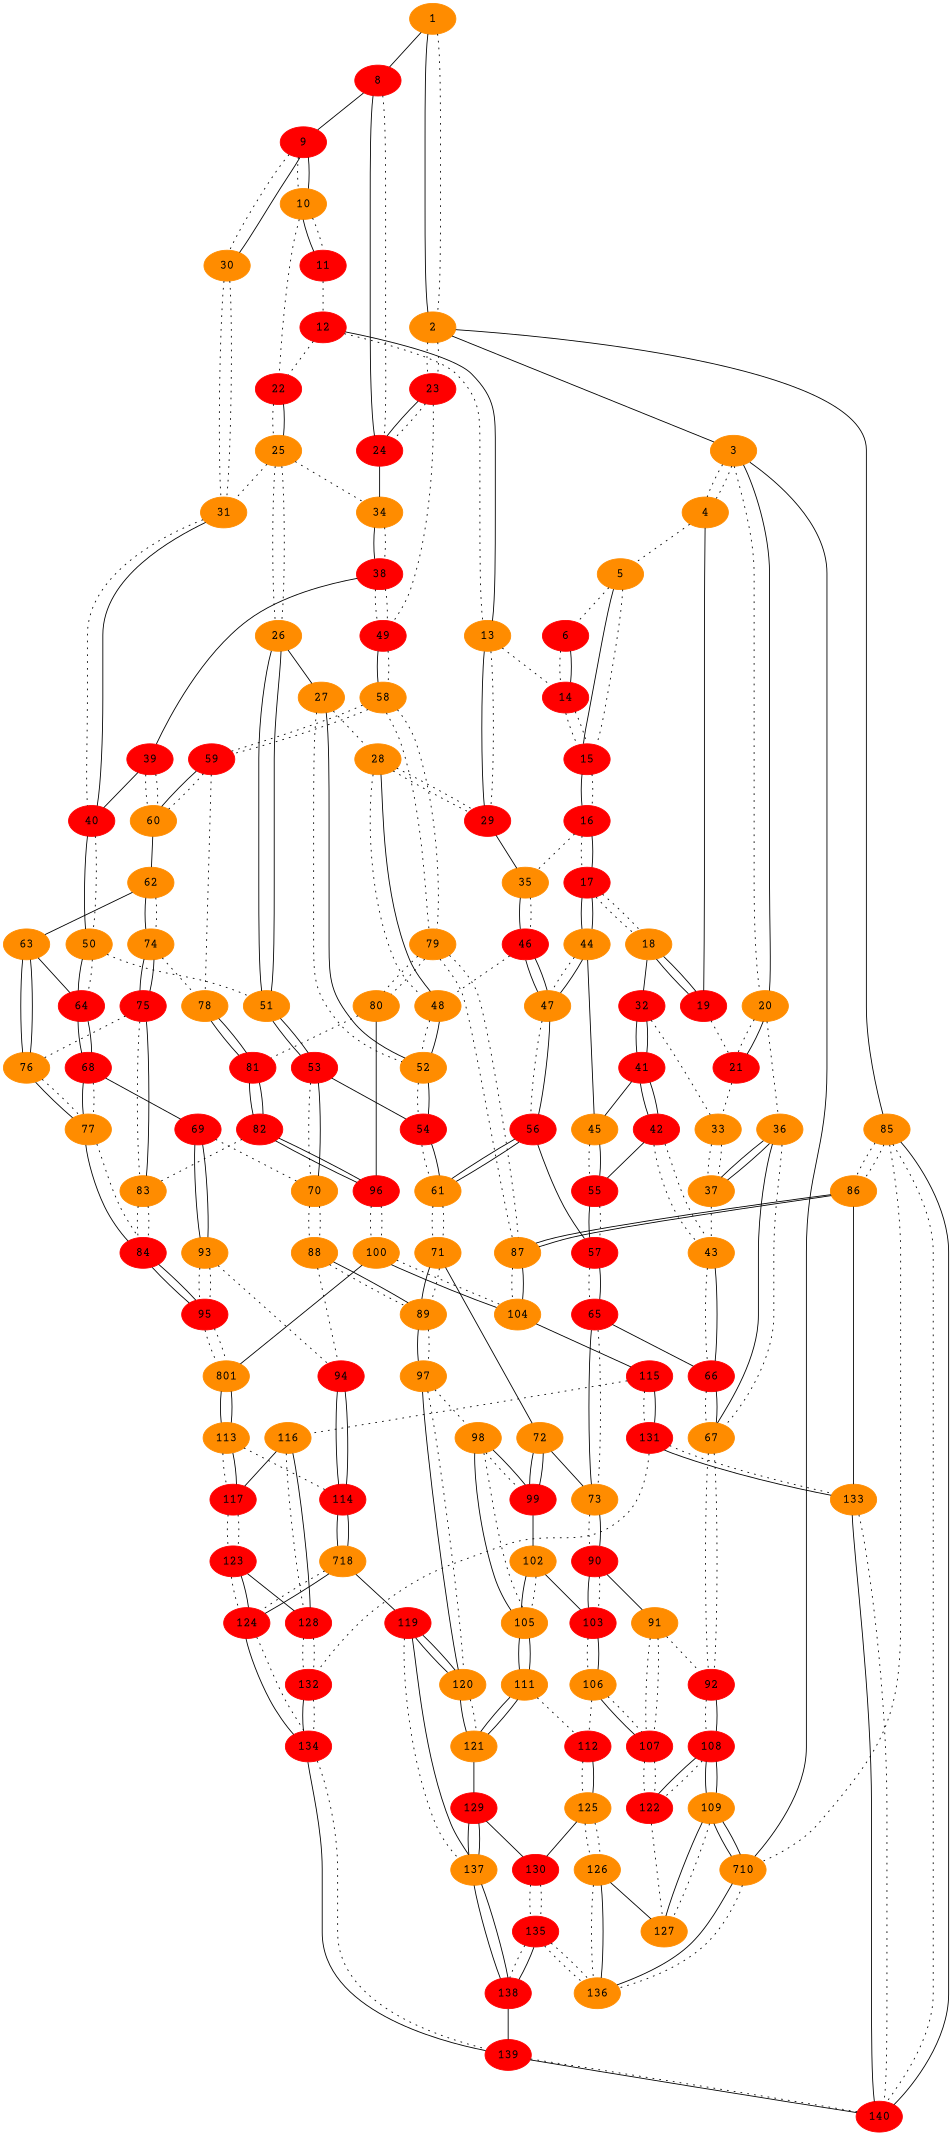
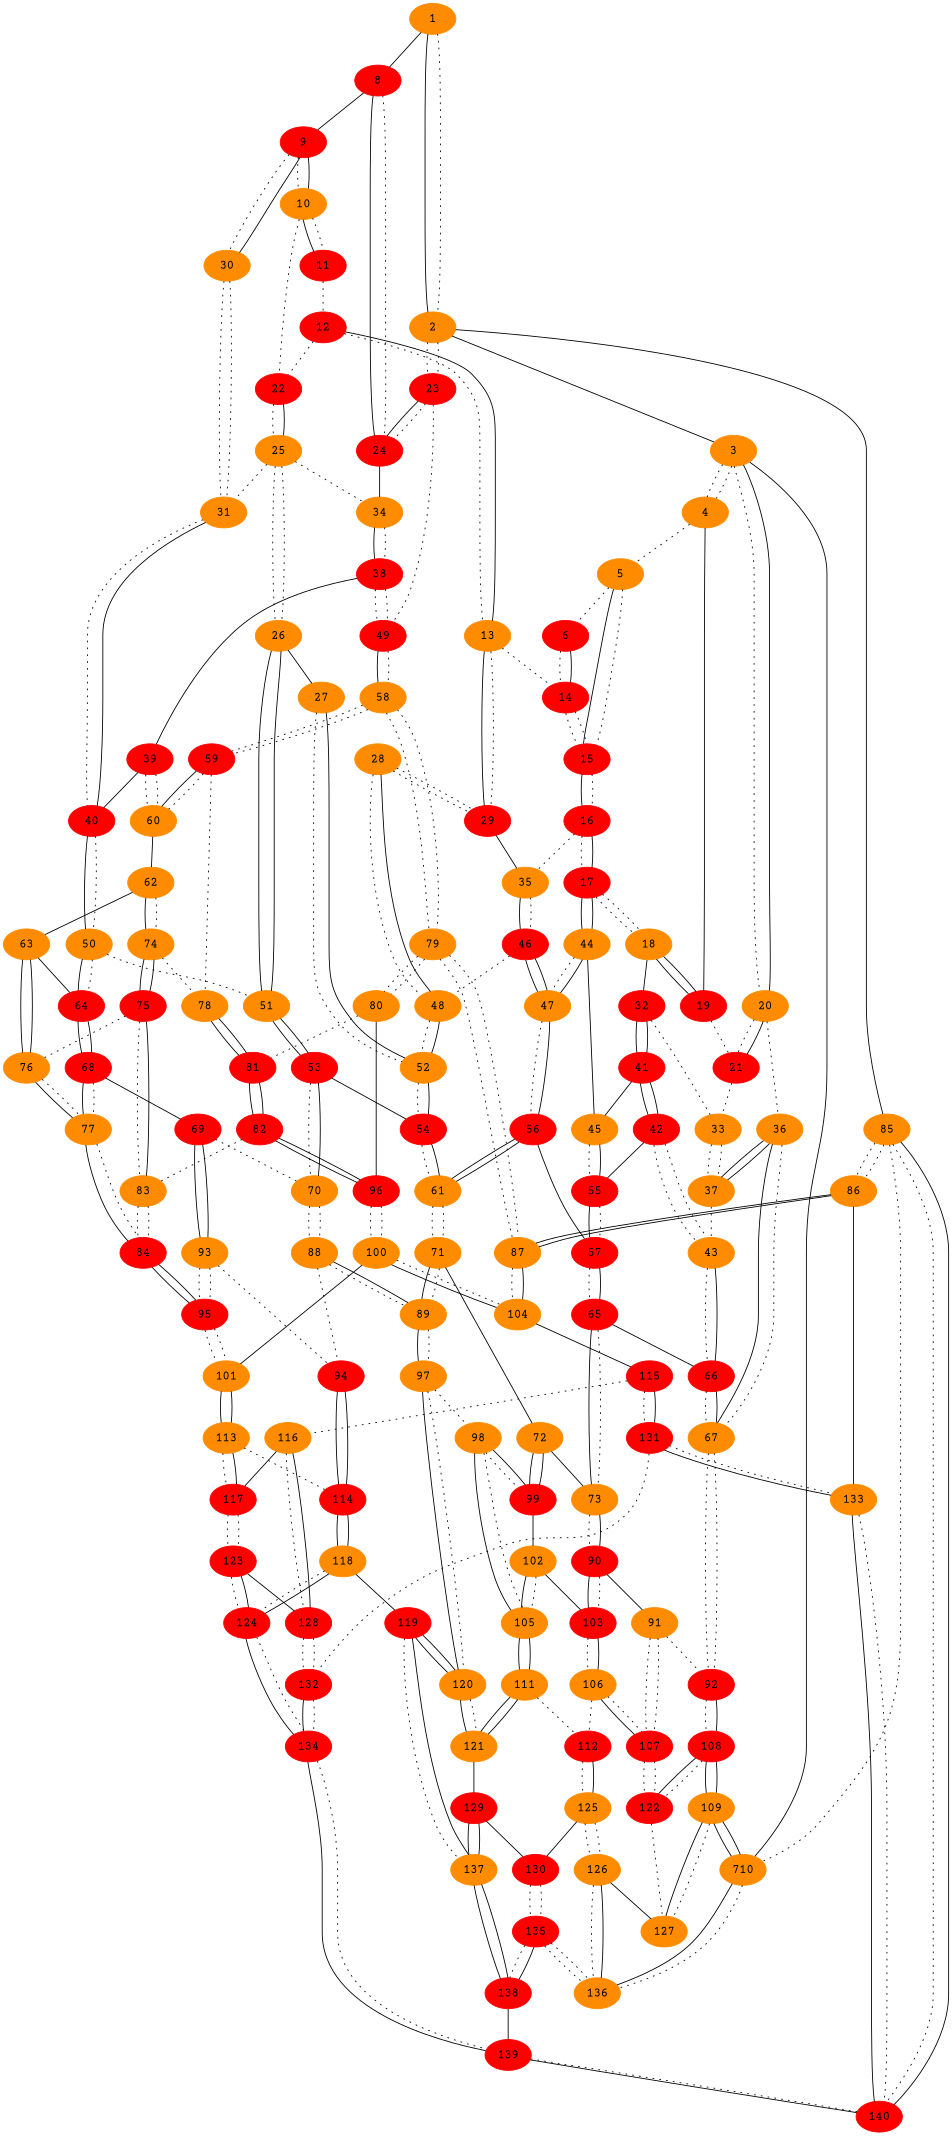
edge "27" -- "28": removed
node "801": label "801" -> "101"
node "718": label "718" -> "118"
